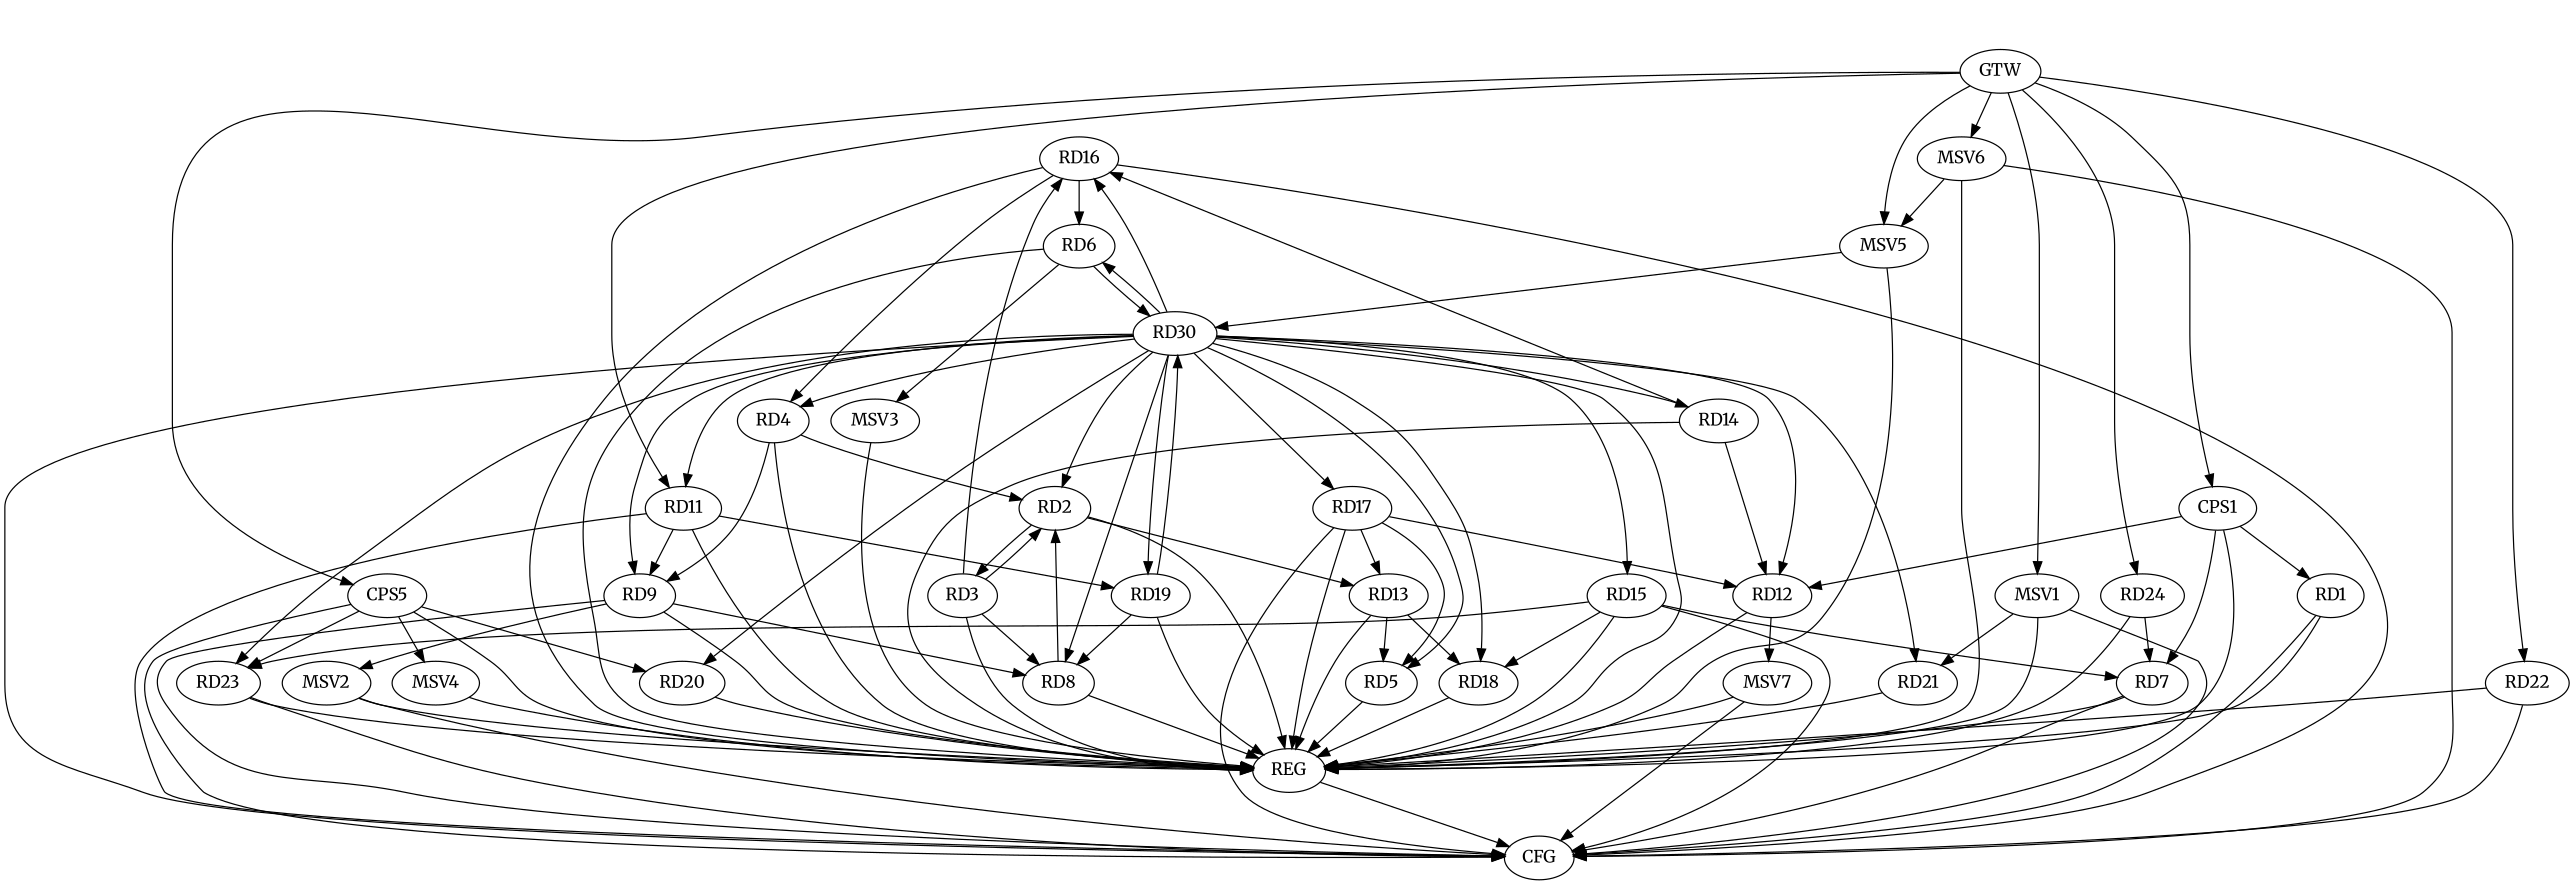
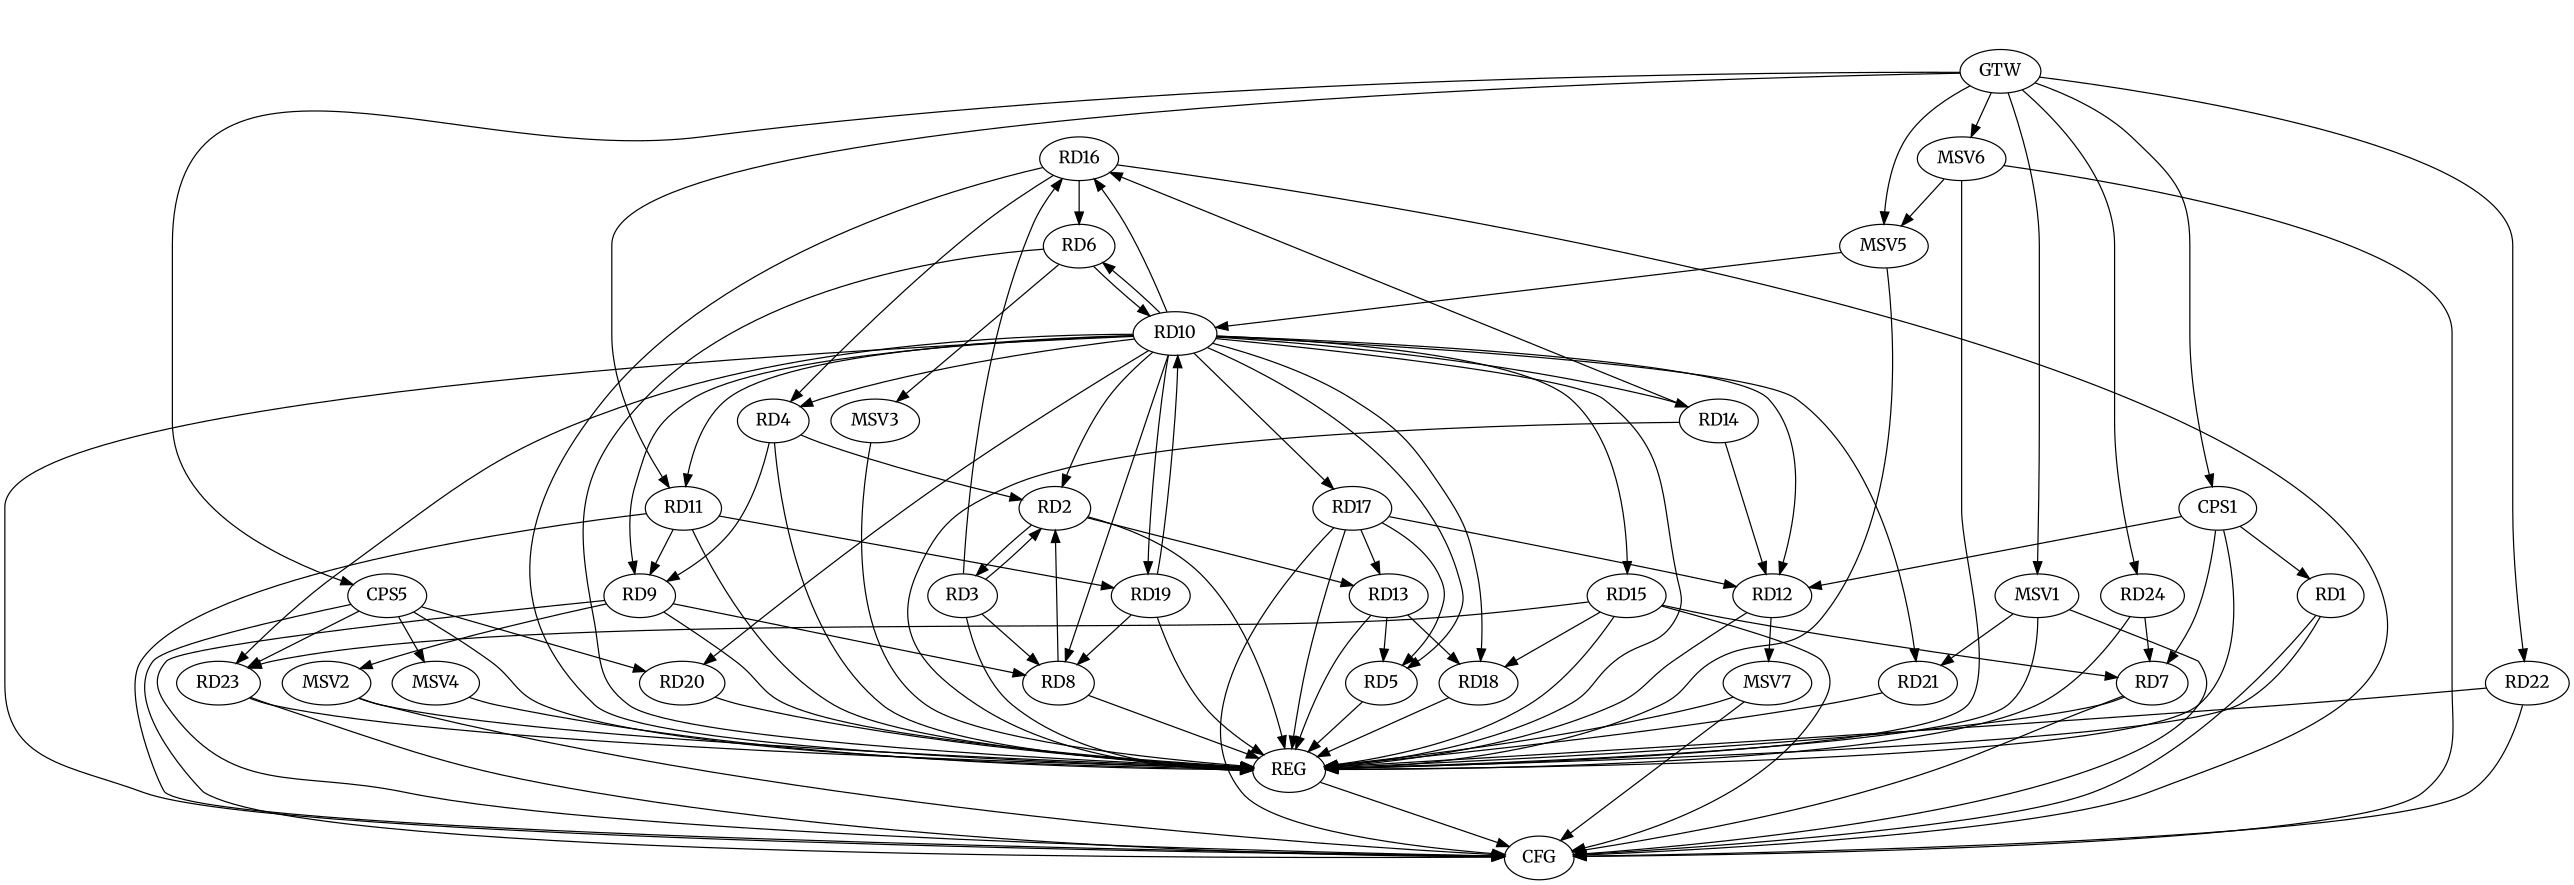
node "RD30": label "RD30" -> "RD10"
